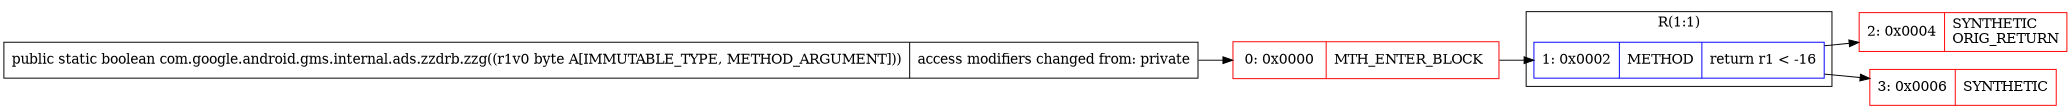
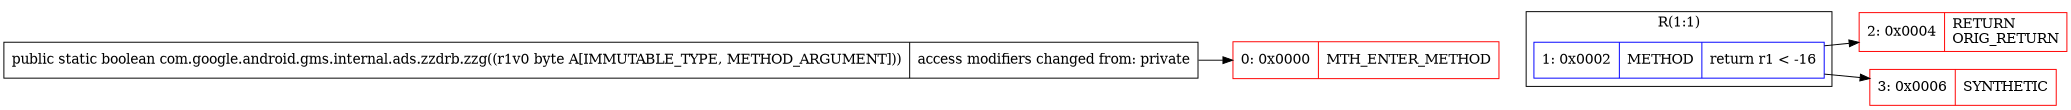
node "2: 0x0004": text "SYNTHETIC" -> "RETURN"
node "0: 0x0000": text "MTH_ENTER_BLOCK" -> "MTH_ENTER_METHOD"
edge "0: 0x0000" -> "1: 0x0002": removed
